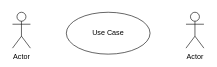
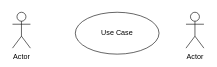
node "Use Case": moved (108, 33) -> (117, 33)
